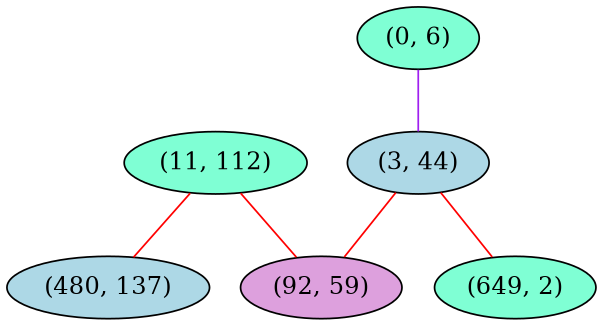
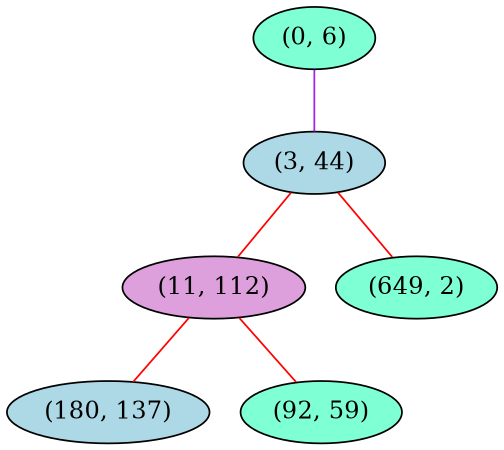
node "(11, 112)": fillcolor aquamarine -> plum
edge "(3, 44)" -- "(92, 59)": now "(3, 44)" -- "(11, 112)"
node "(480, 137)": label "(480, 137)" -> "(180, 137)"
node "(92, 59)": fillcolor plum -> aquamarine
